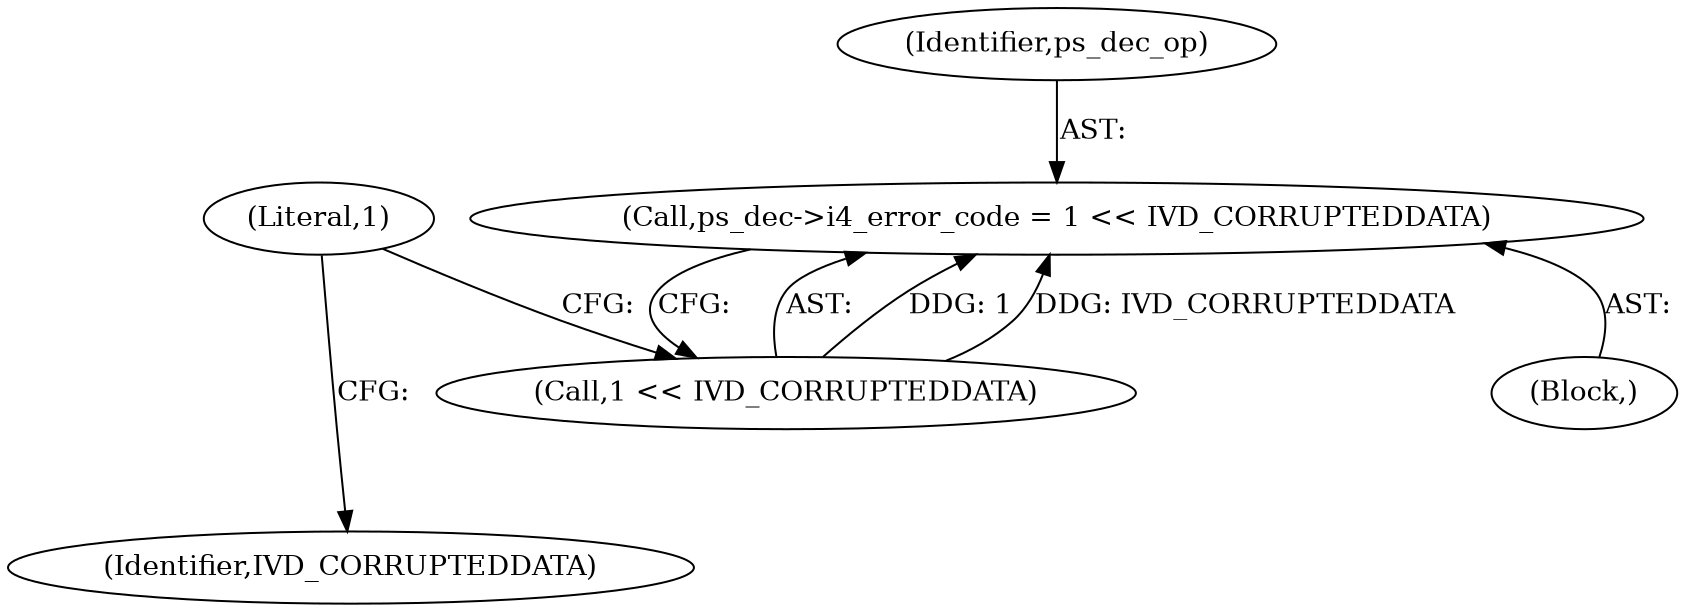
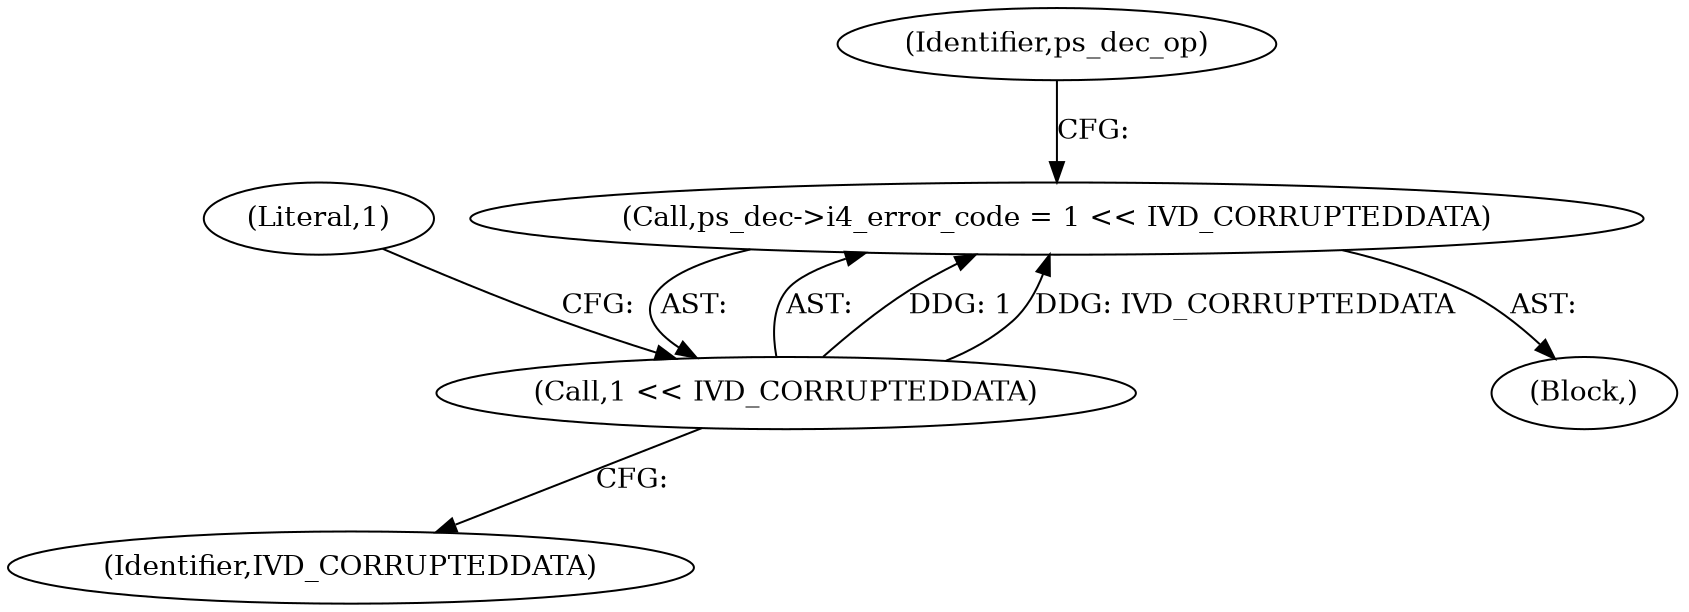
edge "(Identifier,ps_dec_op)" -> "(Call,ps_dec->i4_error_code = 1 << IVD_CORRUPTEDDATA)": label "AST: " -> "CFG: "
edge "(Block,)" -> "(Call,ps_dec->i4_error_code = 1 << IVD_CORRUPTEDDATA)": reversed
edge "(Call,ps_dec->i4_error_code = 1 << IVD_CORRUPTEDDATA)" -> "(Call,1 << IVD_CORRUPTEDDATA)": label "CFG: " -> "AST: "
edge "(Literal,1)" -> "(Identifier,IVD_CORRUPTEDDATA)": now "(Call,1 << IVD_CORRUPTEDDATA)" -> "(Identifier,IVD_CORRUPTEDDATA)"
